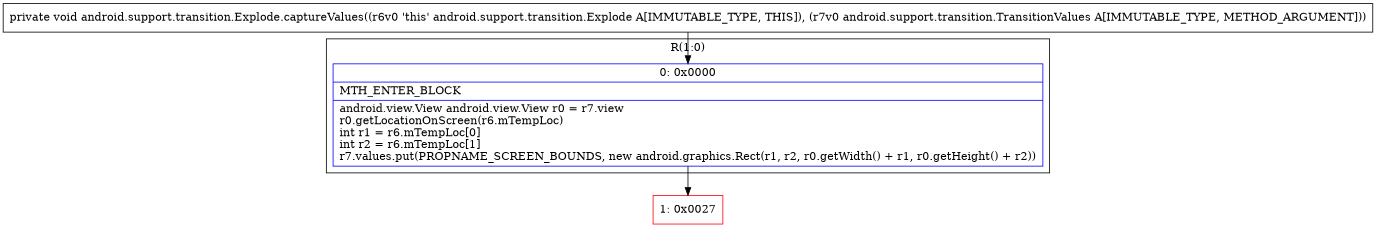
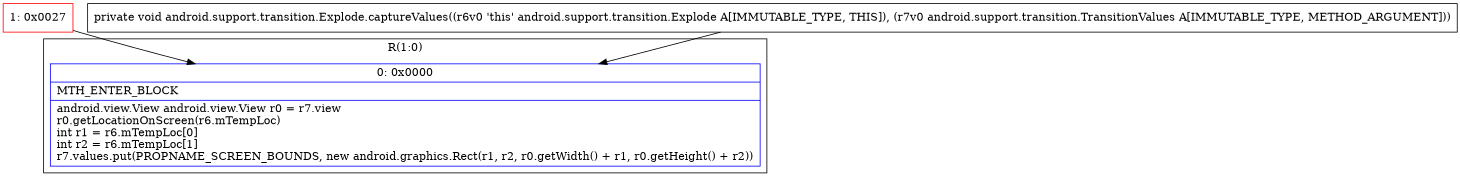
edge "0: 0x0000" -> "1: 0x0027": reversed
